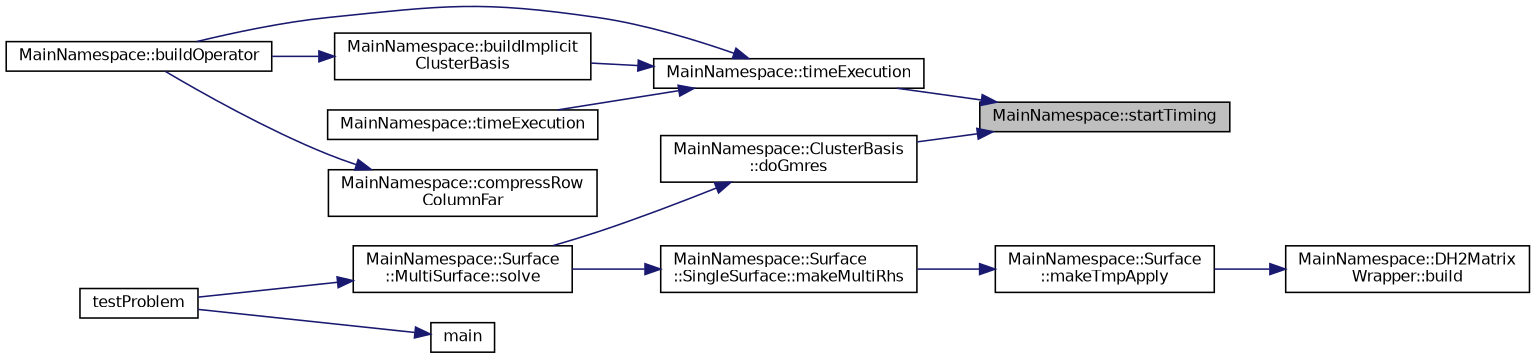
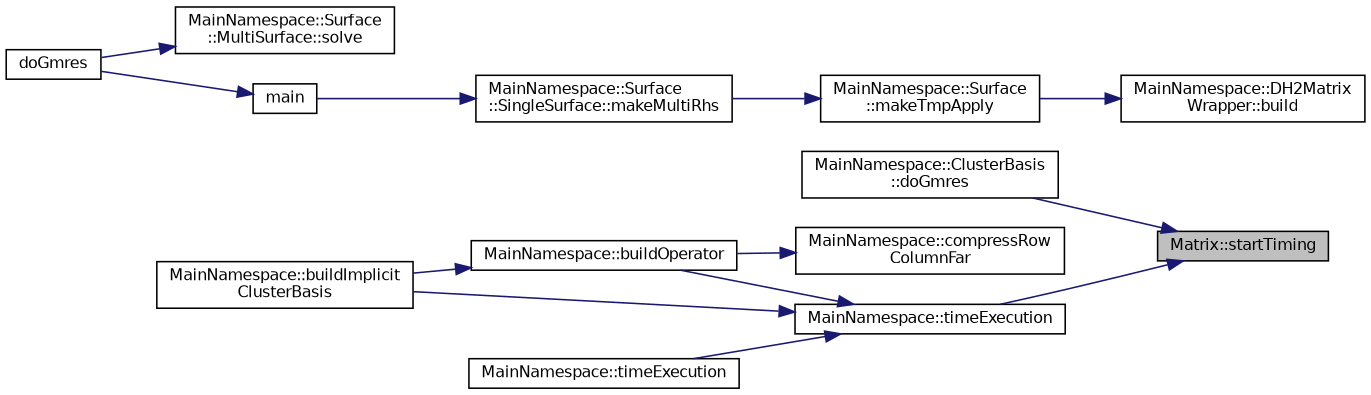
edge "MainNamespace::buildOperator" -> "MainNamespace::buildImplicit ClusterBasis": reversed
node "MainNamespace::startTiming": label "MainNamespace::startTiming" -> "Matrix::startTiming"
edge "MainNamespace::Surface ::MultiSurface::solve" -> "MainNamespace::ClusterBasis ::doGmres": removed
edge "MainNamespace::Surface ::MultiSurface::solve" -> "MainNamespace::Surface ::SingleSurface::makeMultiRhs": now "main" -> "MainNamespace::Surface ::SingleSurface::makeMultiRhs"
node "testProblem": label "testProblem" -> "doGmres"
